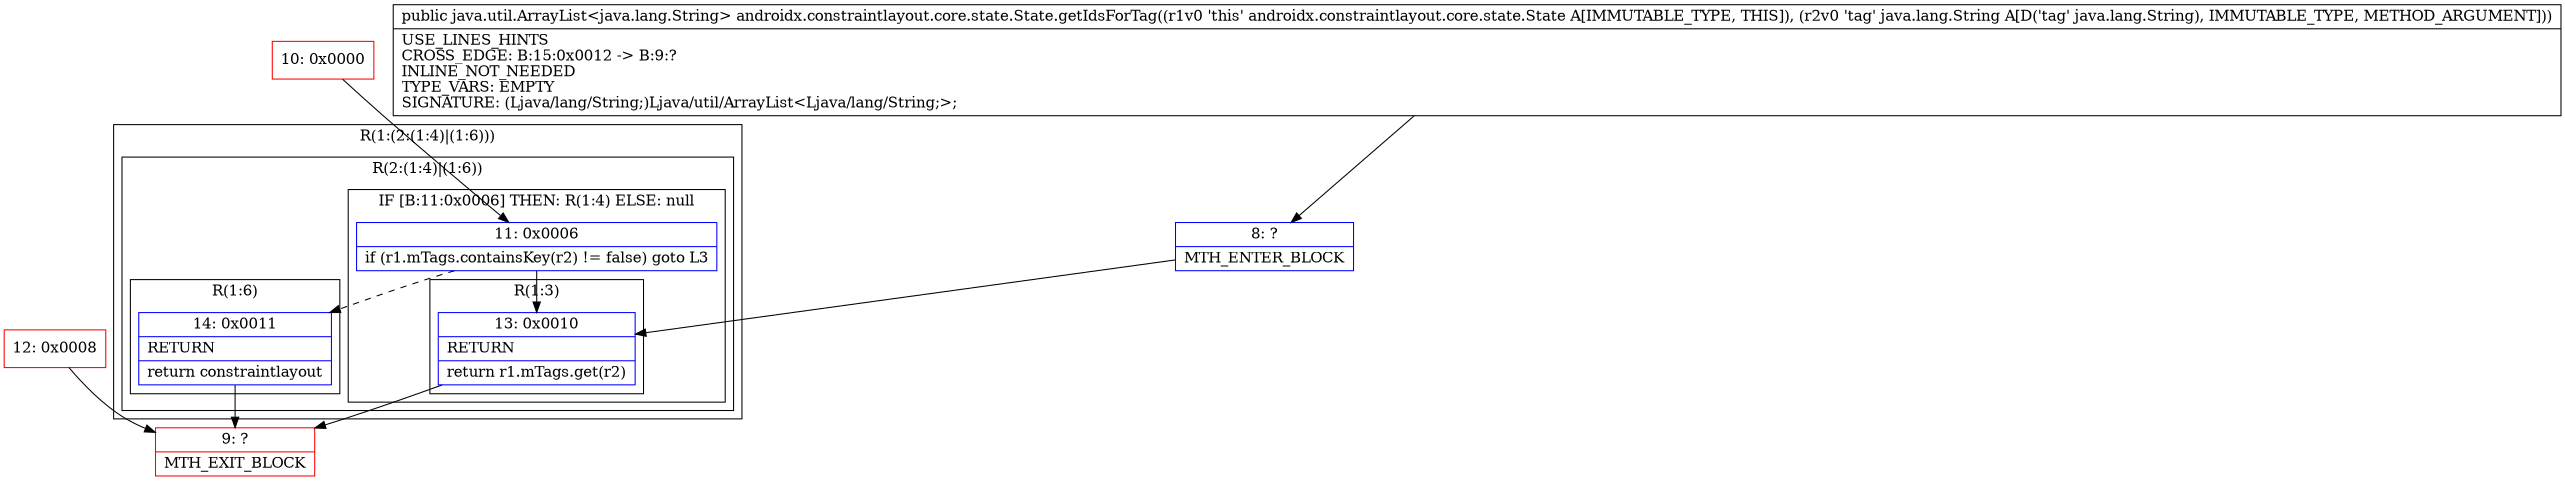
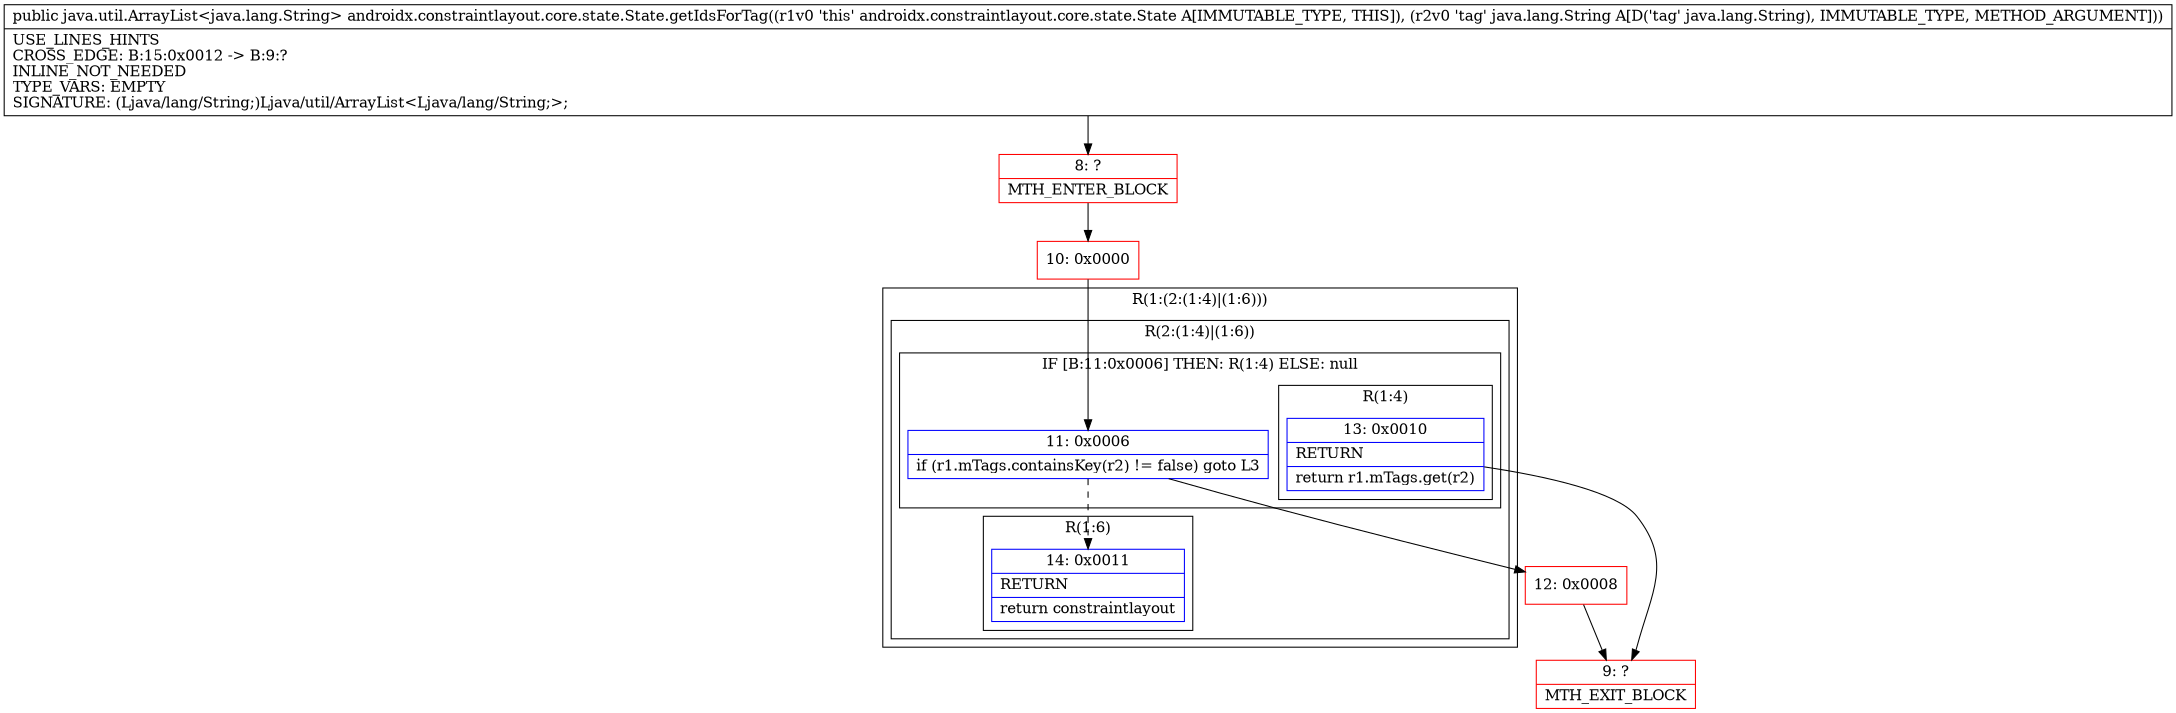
node "8: ?": color blue -> red
edge "11: 0x0006" -> "13: 0x0010": now "11: 0x0006" -> "12: 0x0008"
cluster "R(1:3)": label "R(1:3)" -> "R(1:4)"
edge "8: ?" -> "13: 0x0010": now "8: ?" -> "10: 0x0000"
edge "14: 0x0011" -> "9: ?": removed
